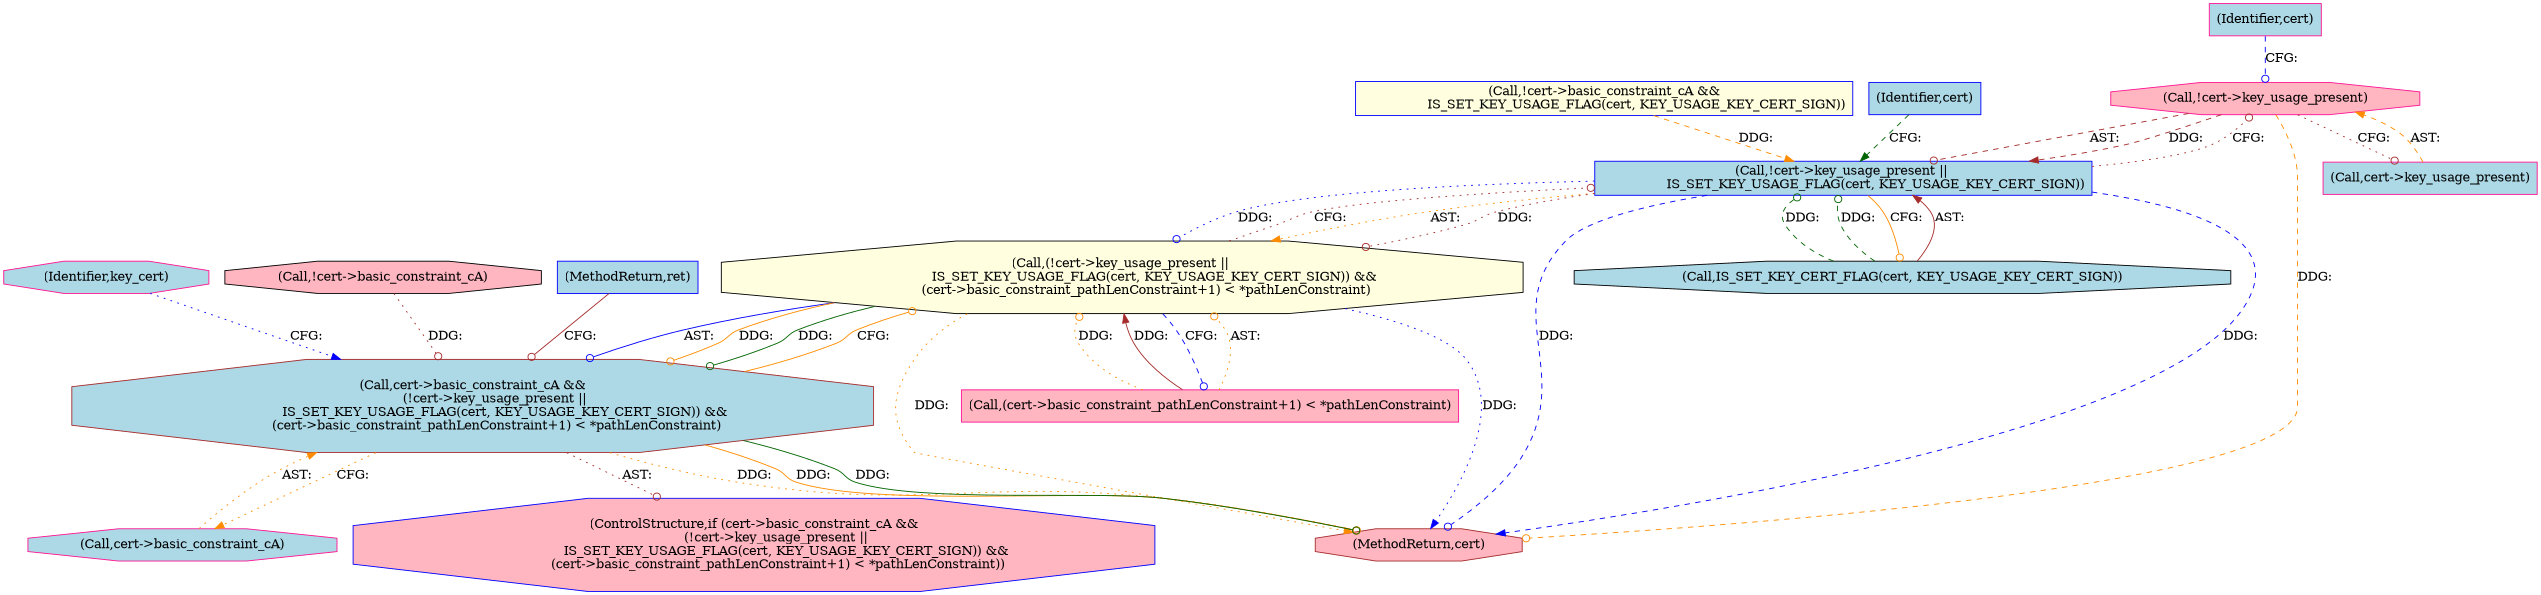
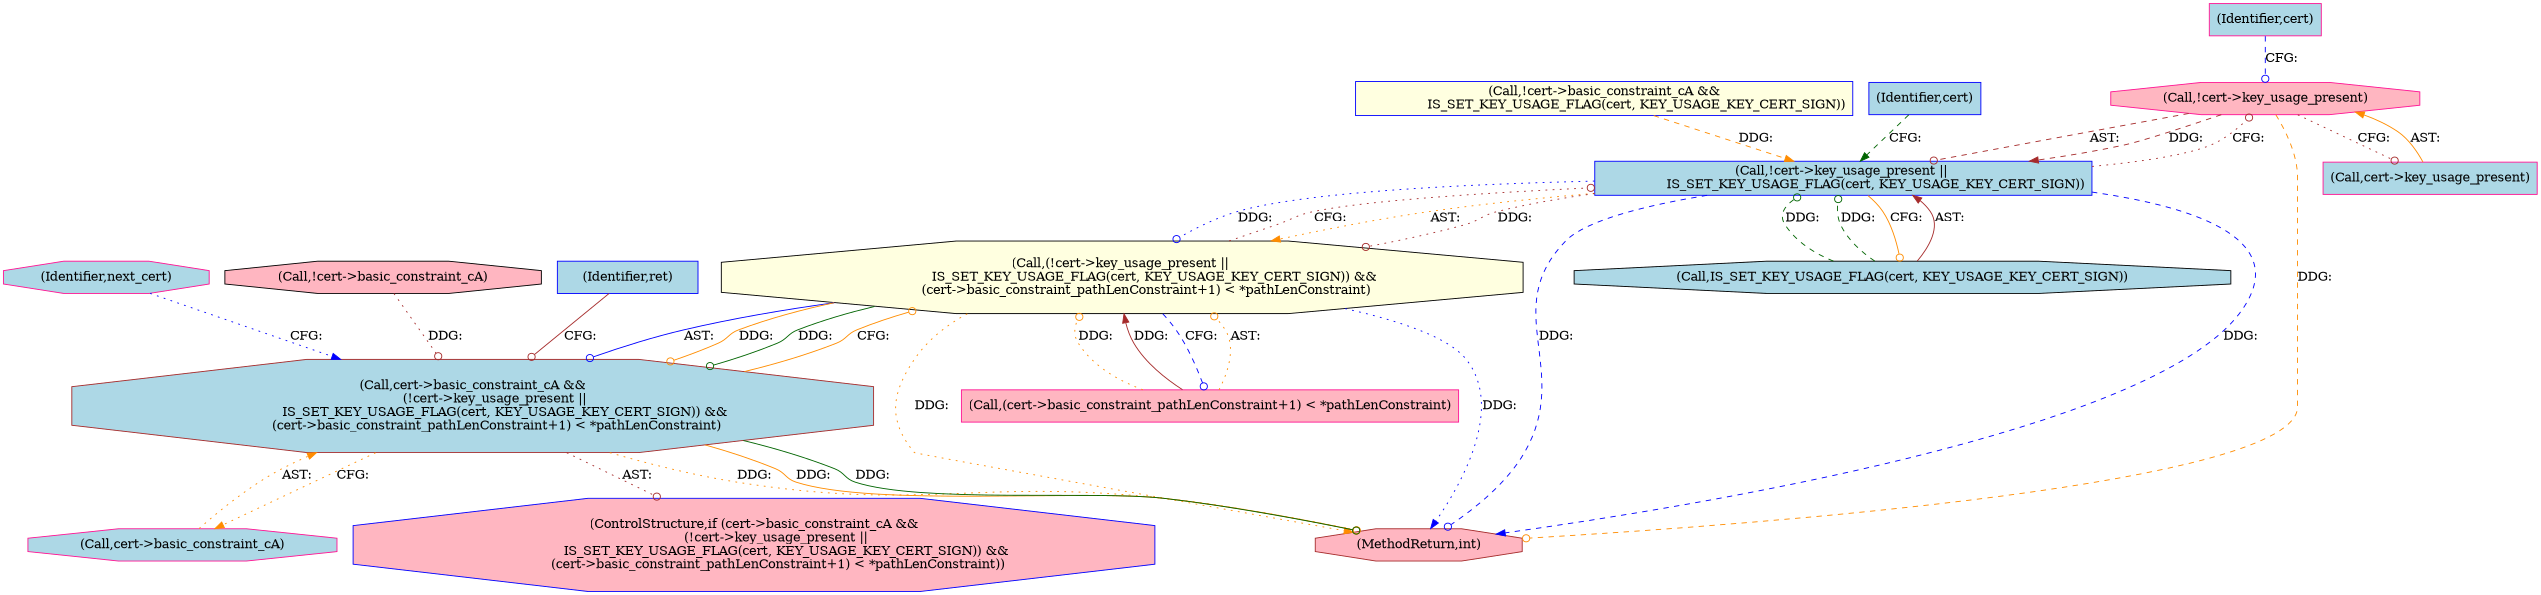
edge "(Call,cert->key_usage_present)" -> "(Call,!cert->key_usage_present)": style dashed -> solid
node "(Identifier,key_cert)": label "(Identifier,key_cert)" -> "(Identifier,next_cert)"
node "(MethodReturn,ret)": label "(MethodReturn,ret)" -> "(Identifier,ret)"
node "(Call,IS_SET_KEY_CERT_FLAG(cert, KEY_USAGE_KEY_CERT_SIGN))": label "(Call,IS_SET_KEY_CERT_FLAG(cert, KEY_USAGE_KEY_CERT_SIGN))" -> "(Call,IS_SET_KEY_USAGE_FLAG(cert, KEY_USAGE_KEY_CERT_SIGN))"
node "(MethodReturn,cert)": label "(MethodReturn,cert)" -> "(MethodReturn,int)"
